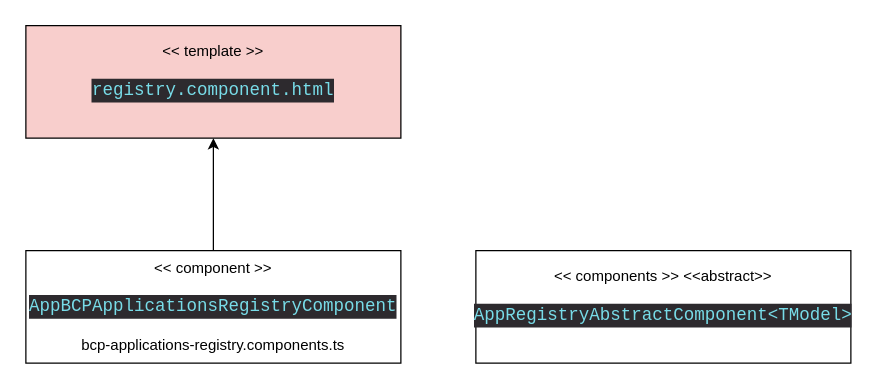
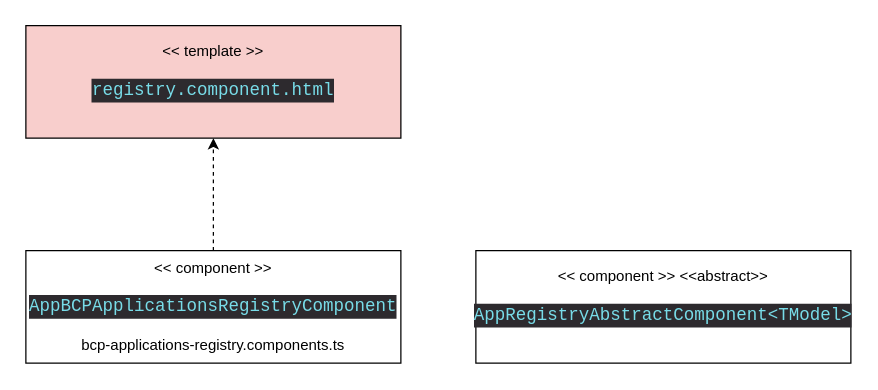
edge "<< component >> AppBCPApplicationsRegistryComponent bcp-applications-registry.components.ts" -> "<< template >> registry.component.html": style solid -> dashed
node "<< components >> <<abstract>> AppRegistryAbstractComponent<TModel>": label "<< components >> <<abstract>> AppRegistryAbstractComponent<TModel>" -> "<< component >> <<abstract>> AppRegistryAbstractComponent<TModel>"
